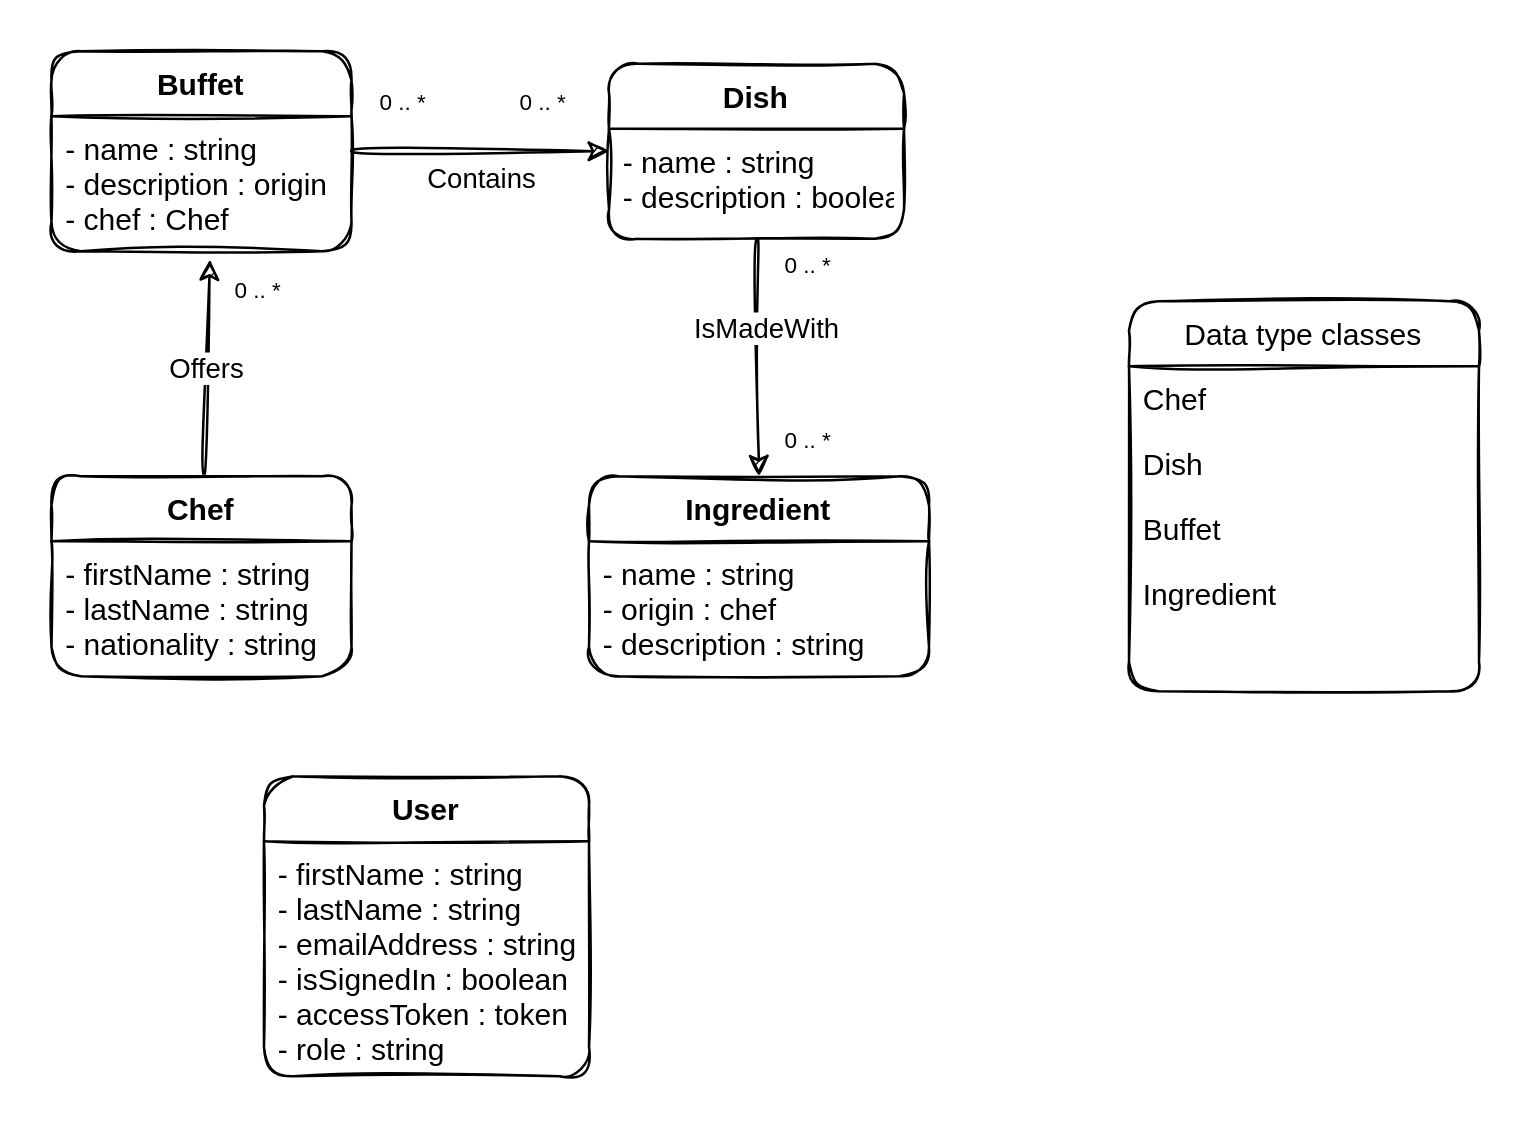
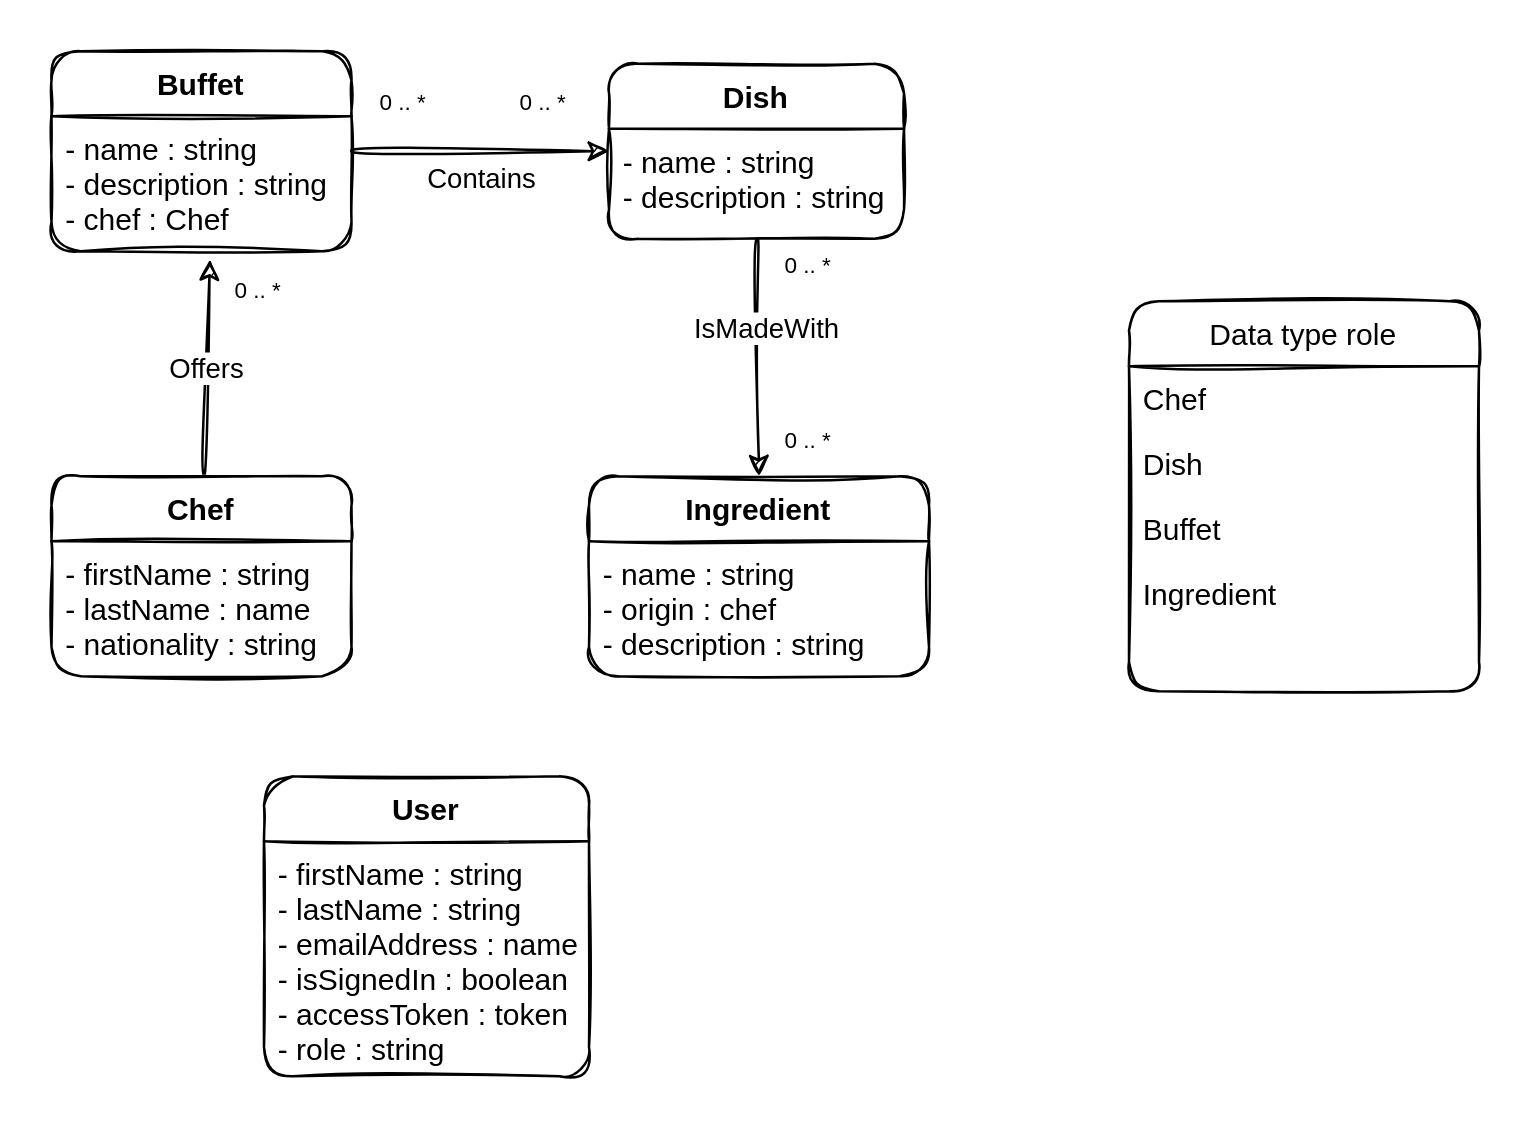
node "- name : string - description : origin - chef : Chef": label "- name : string - description : origin - chef : Chef" -> "- name : string - description : string - chef : Chef"
node "- name : string - description : boolean": label "- name : string - description : boolean" -> "- name : string - description : string"
node "Data type classes": label "Data type classes" -> "Data type role"
node "- firstName : string - lastName : string - nationality : string": label "- firstName : string - lastName : string - nationality : string" -> "- firstName : string - lastName : name - nationality : string"
node "- firstName : string - lastName : string - emailAddress : string - isSignedIn : boolean - accessToken : token - role : string": label "- firstName : string - lastName : string - emailAddress : string - isSignedIn : boolean - accessToken : token - role : string" -> "- firstName : string - lastName : string - emailAddress : name - isSignedIn : boolean - accessToken : token - role : string"
